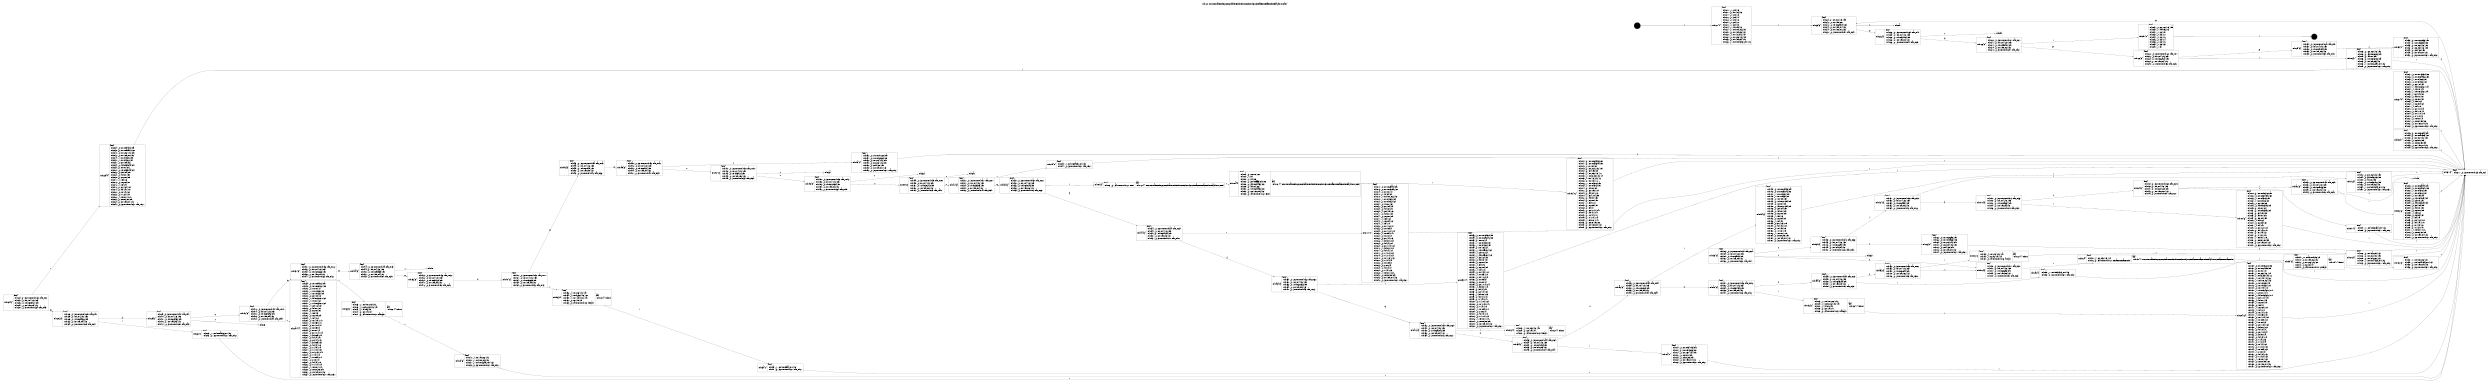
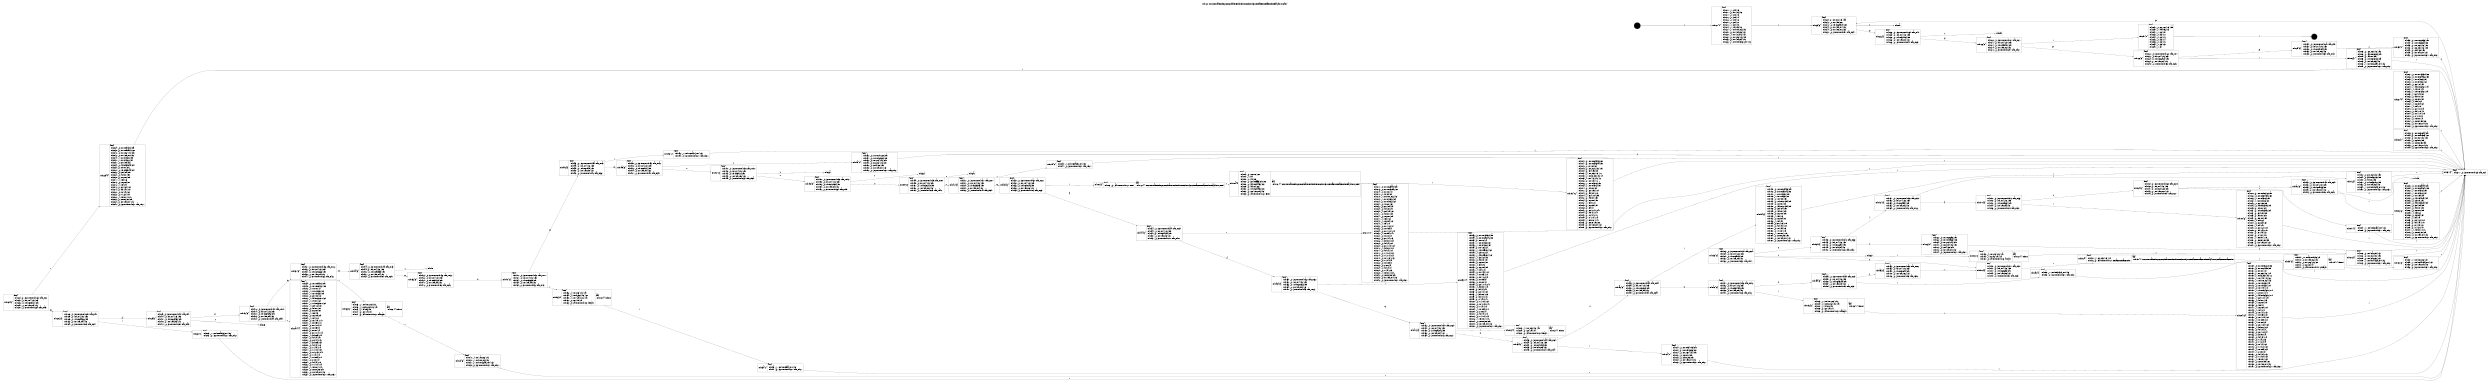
node "0x401d96 [12]": added
edge "0x401af3 [25]" -> "0x401bf8 [13]": now "0x402357" -> "0x401bf8 [13]"
edge "0x4018ff [25]" -> "0x401918 [25]": label " 16" -> " 24"
